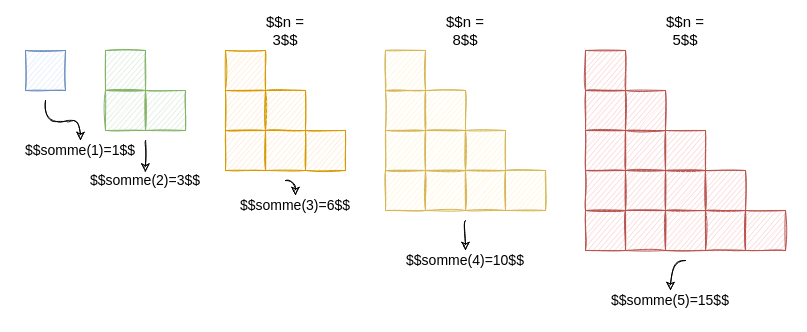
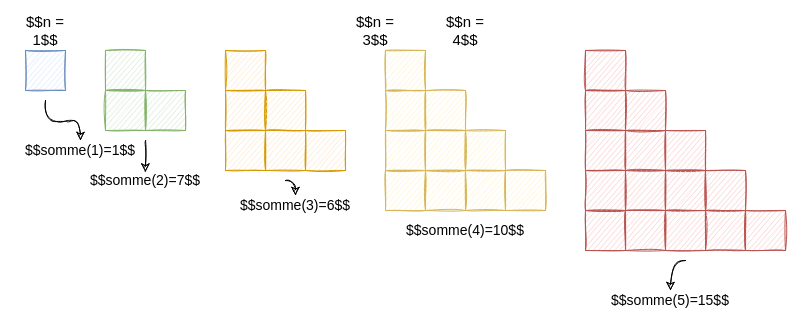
node "$$n = 1$$": added
node "$$n = 3$$": moved (286, 31) -> (376, 31)
node "$$n = 8$$": label "$$n = 8$$" -> "$$n = 4$$"
node "$$n = 5$$": removed
node "$$somme(2)=3$$": label "$$somme(2)=3$$" -> "$$somme(2)=7$$"
node "$$somme(4)=10$$": moved (466, 261) -> (466, 231)
